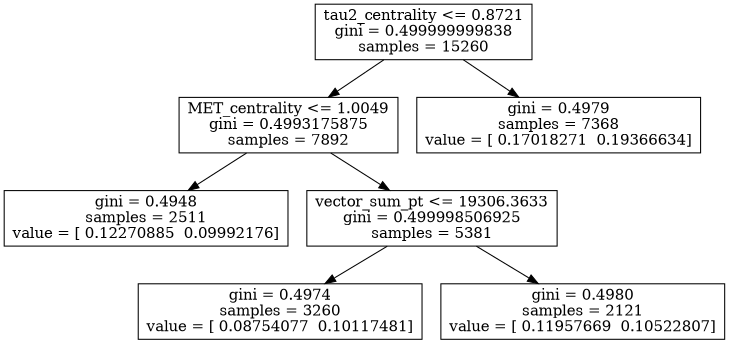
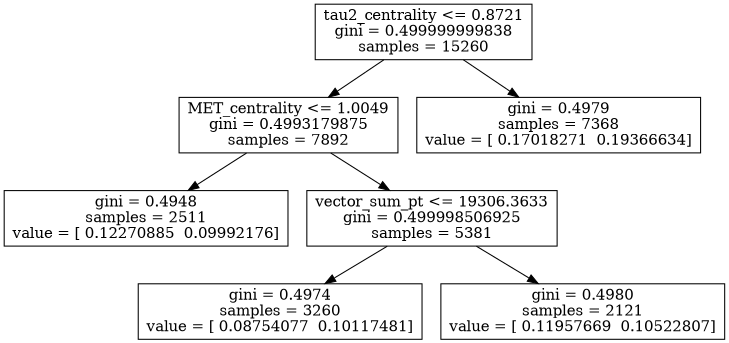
node "MET_centrality <= 1.0049 gini = 0.4993175875 samples = 7892": label "MET_centrality <= 1.0049 gini = 0.4993175875 samples = 7892" -> "MET_centrality <= 1.0049 gini = 0.4993179875 samples = 7892"
